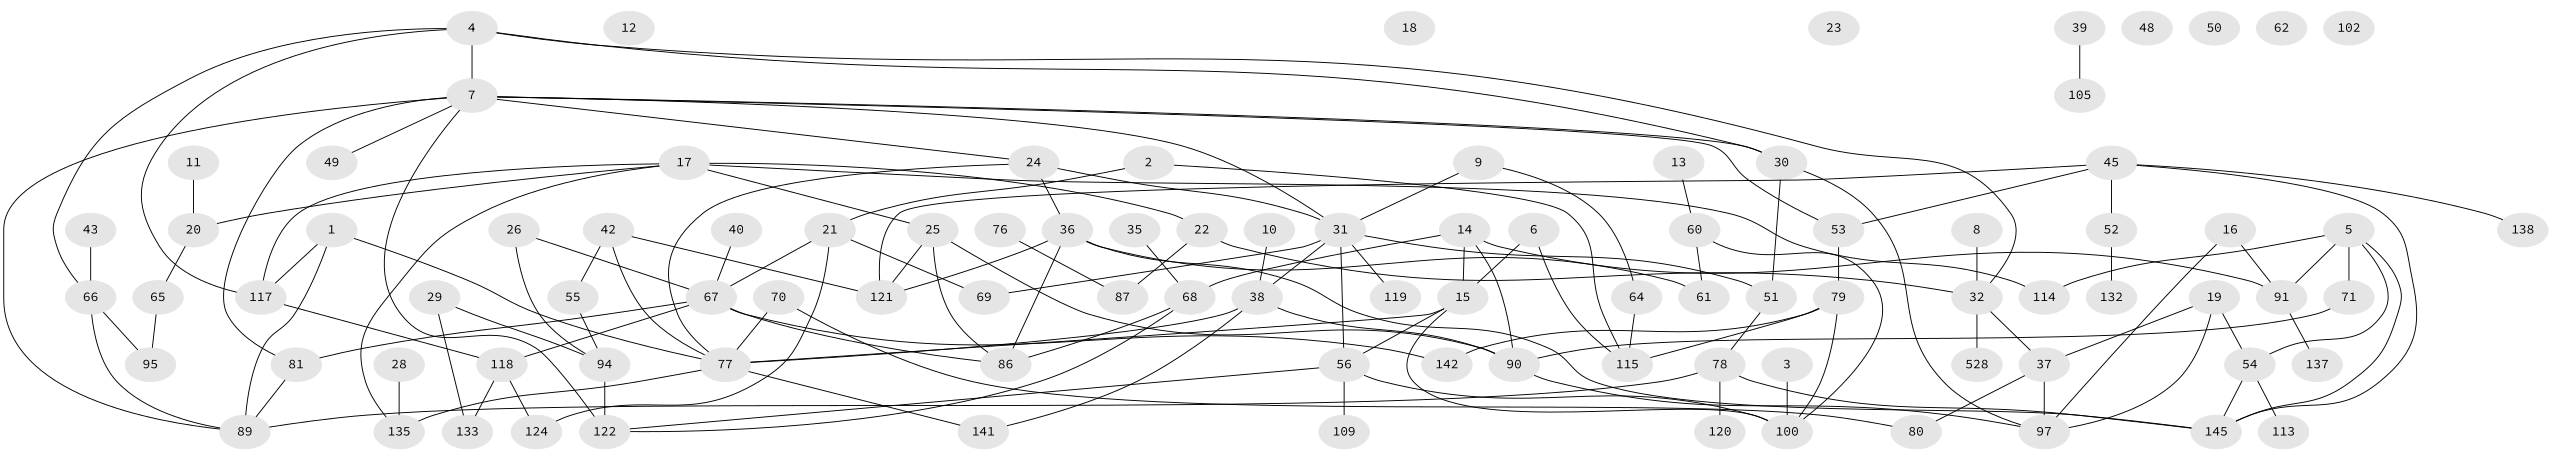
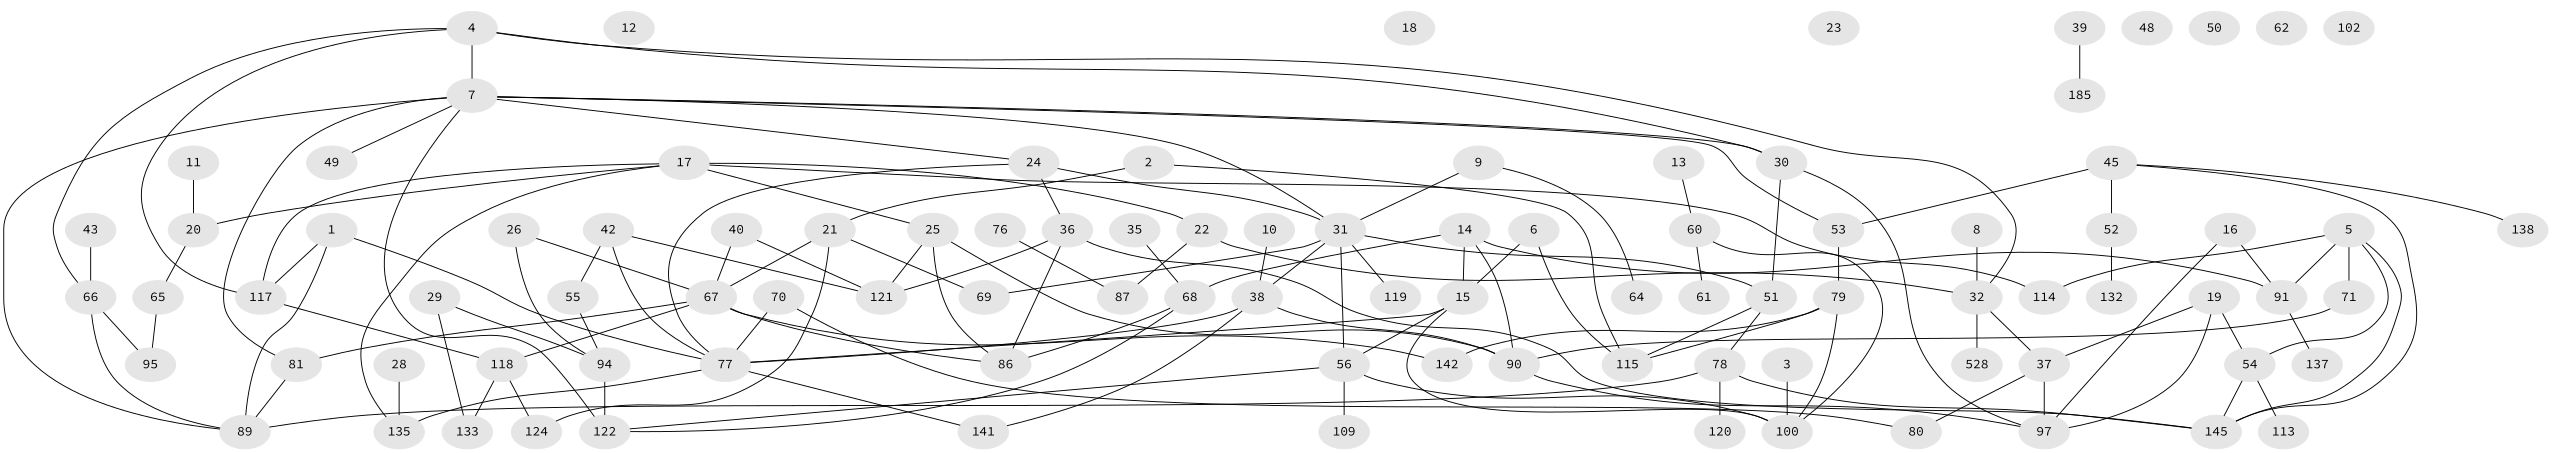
node "105": label "105" -> "185"
edge "45" -- "121": now "40" -- "121"
edge "36" -- "61": removed
edge "64" -- "115": now "51" -- "115"
